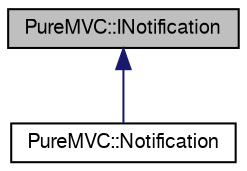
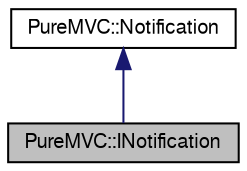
edge "PureMVC::Notification" -> "PureMVC::INotification": reversed
